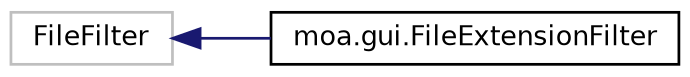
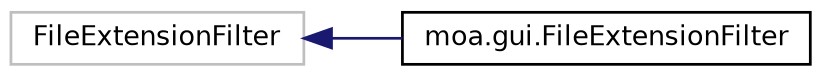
node "FileFilter": label "FileFilter" -> "FileExtensionFilter"
